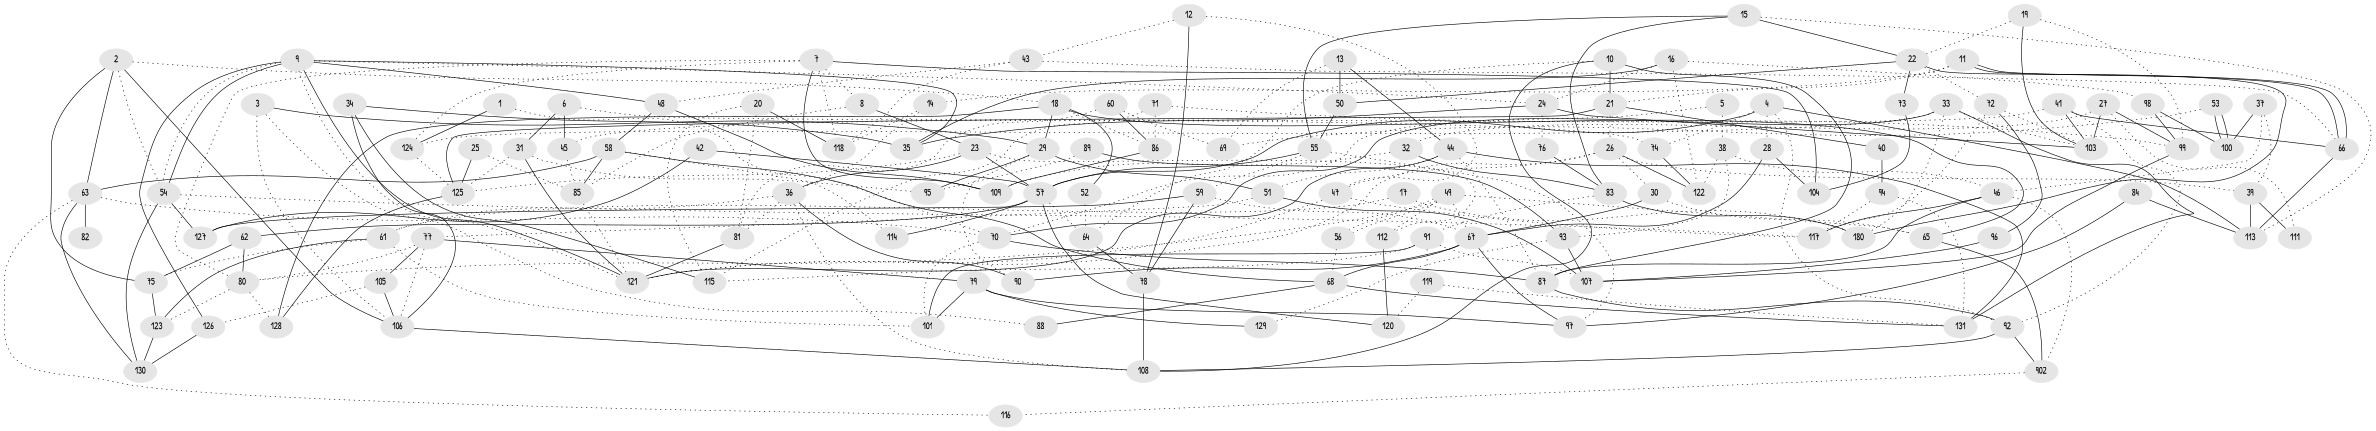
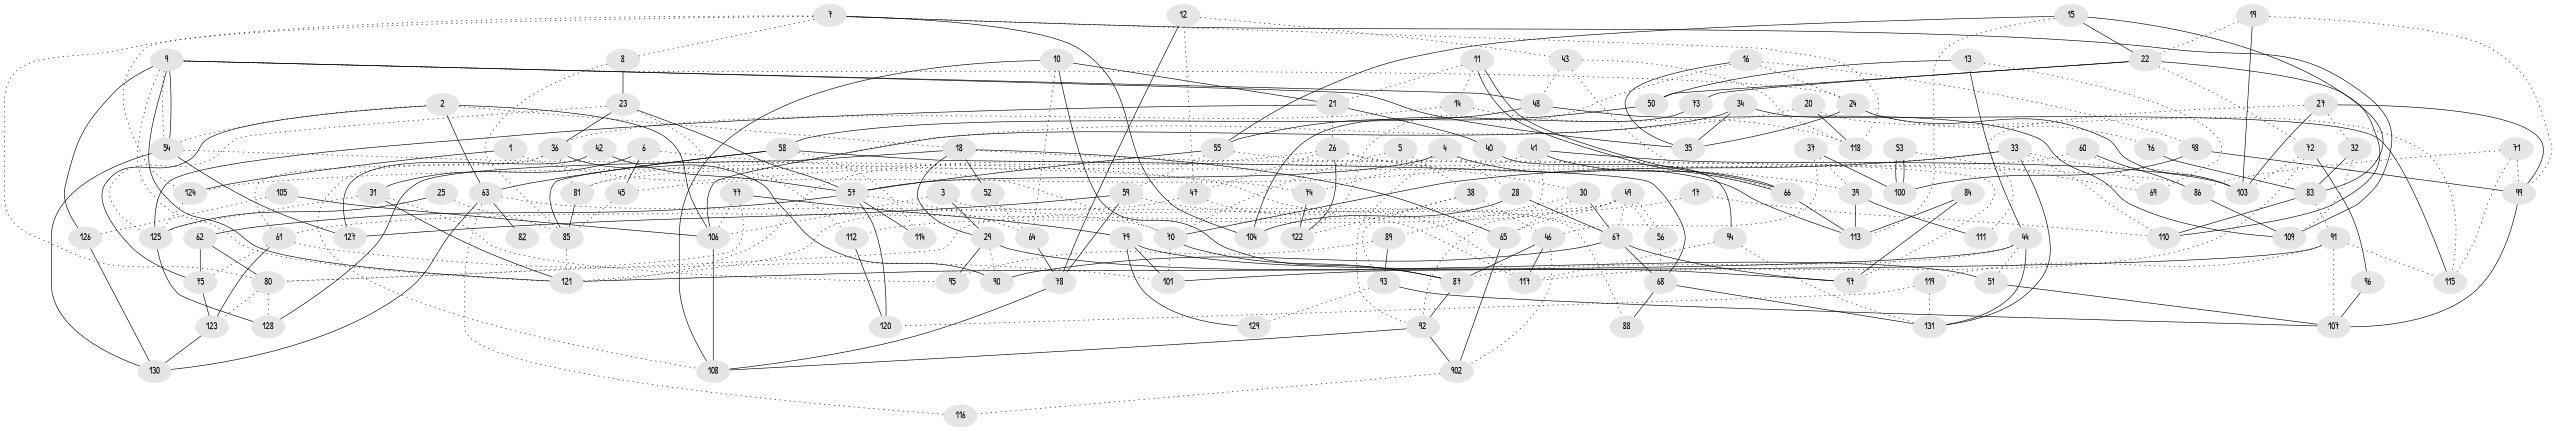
edge "30" -- "89": added
edge "51" -- "77": removed
node "180": label "180" -> "110"
edge "81" -- "121": now "81" -- "85"
edge "77" -- "105": removed
